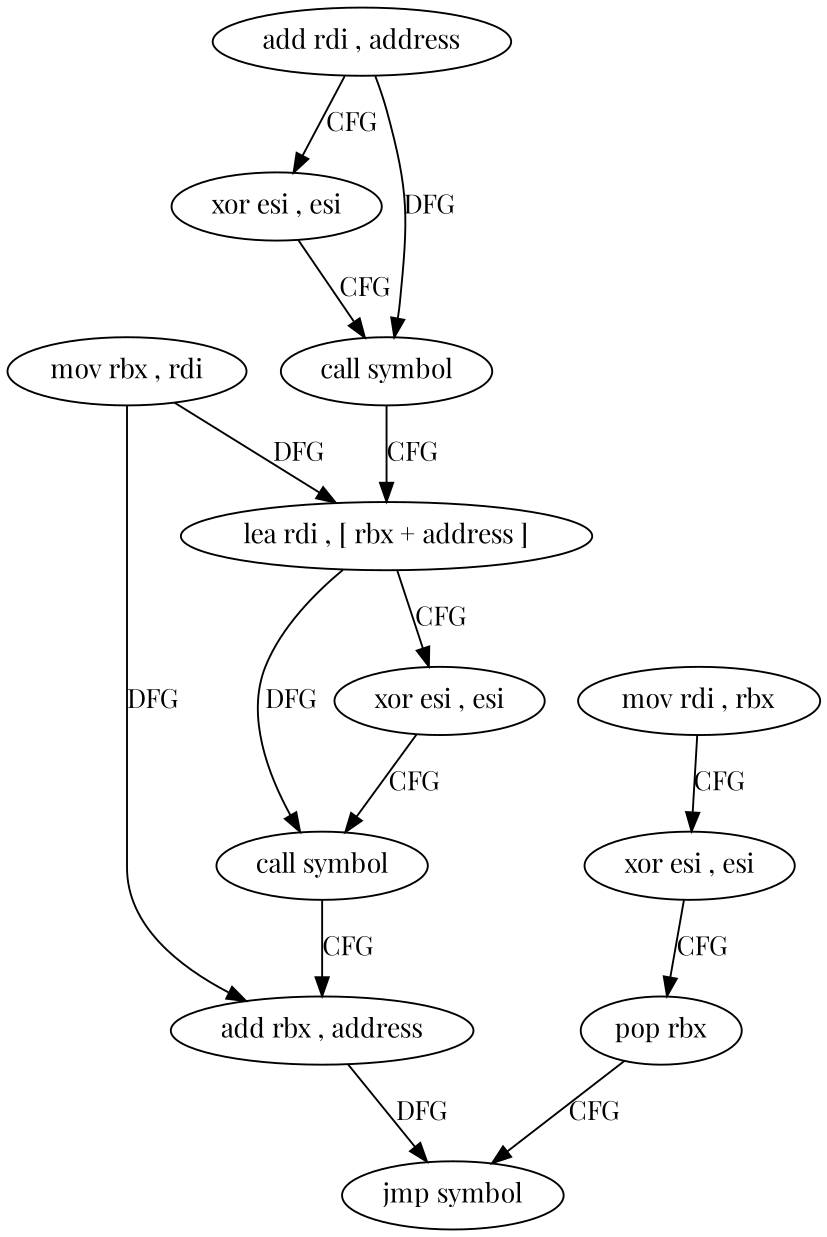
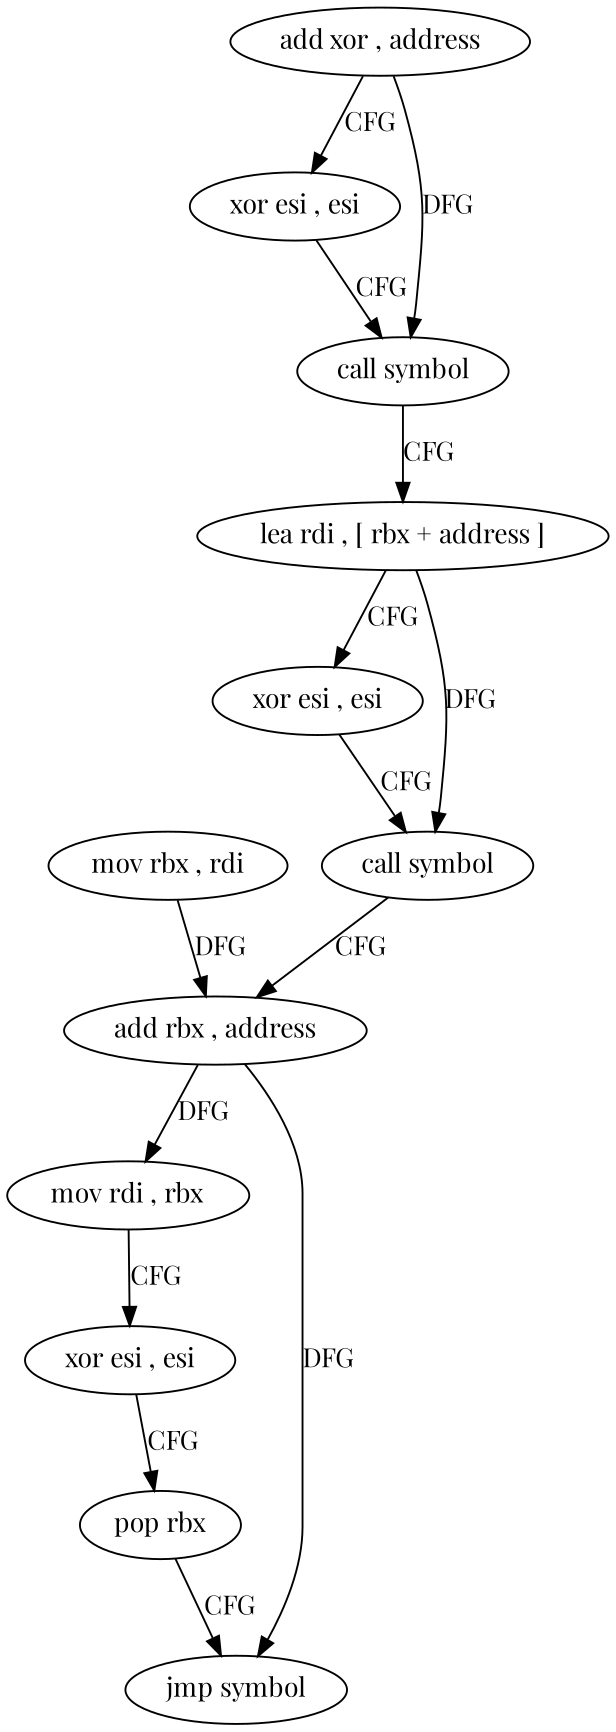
node "add rdi , address": label "add rdi , address" -> "add xor , address"
edge "mov rbx , rdi" -> "lea rdi , [ rbx + address ]": removed, label "DFG"
edge "add rbx , address" -> "mov rdi , rbx": added, label "DFG"
